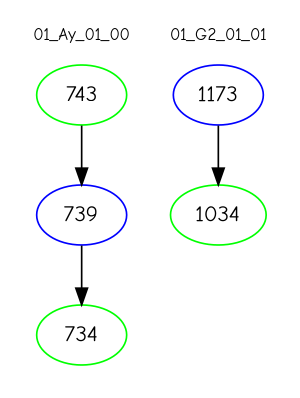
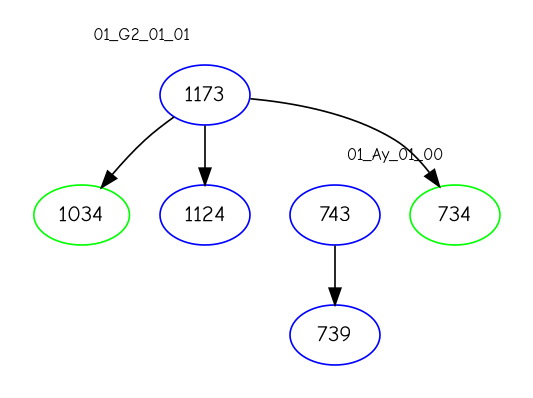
node "743": color green -> blue
node "1124": added
edge "739" -> "734": now "1173" -> "734"
